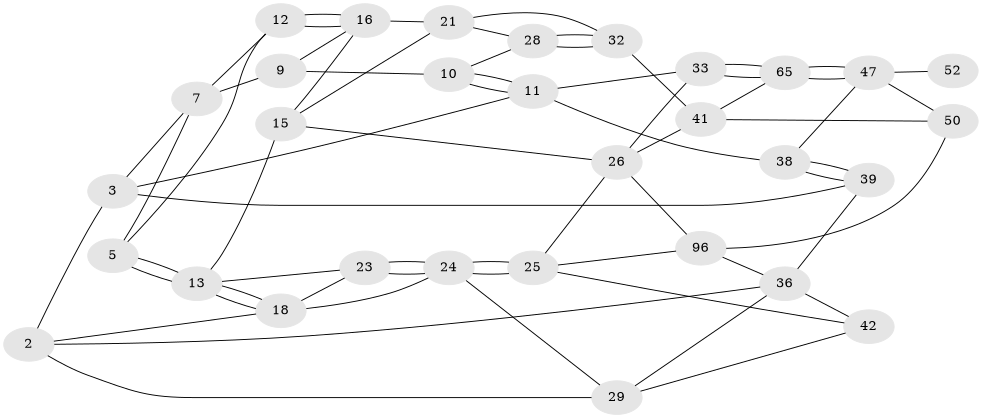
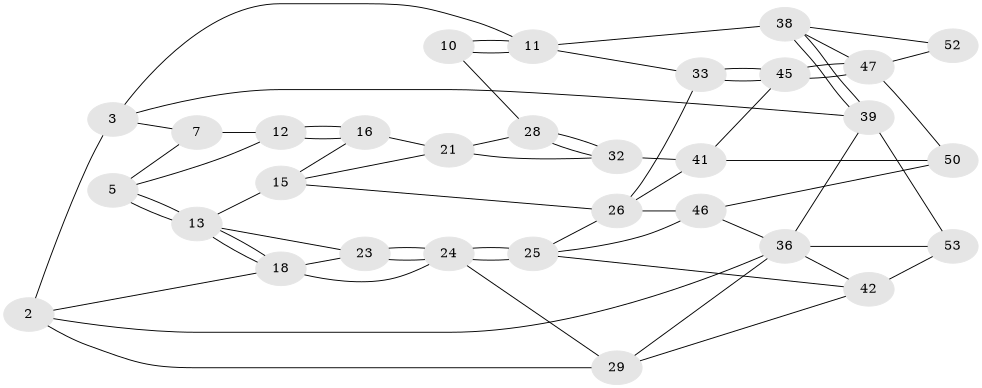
edge "38" -- "52": added
node "9": removed
node "65": label "65" -> "45"
node "53": added
node "96": label "96" -> "46"
